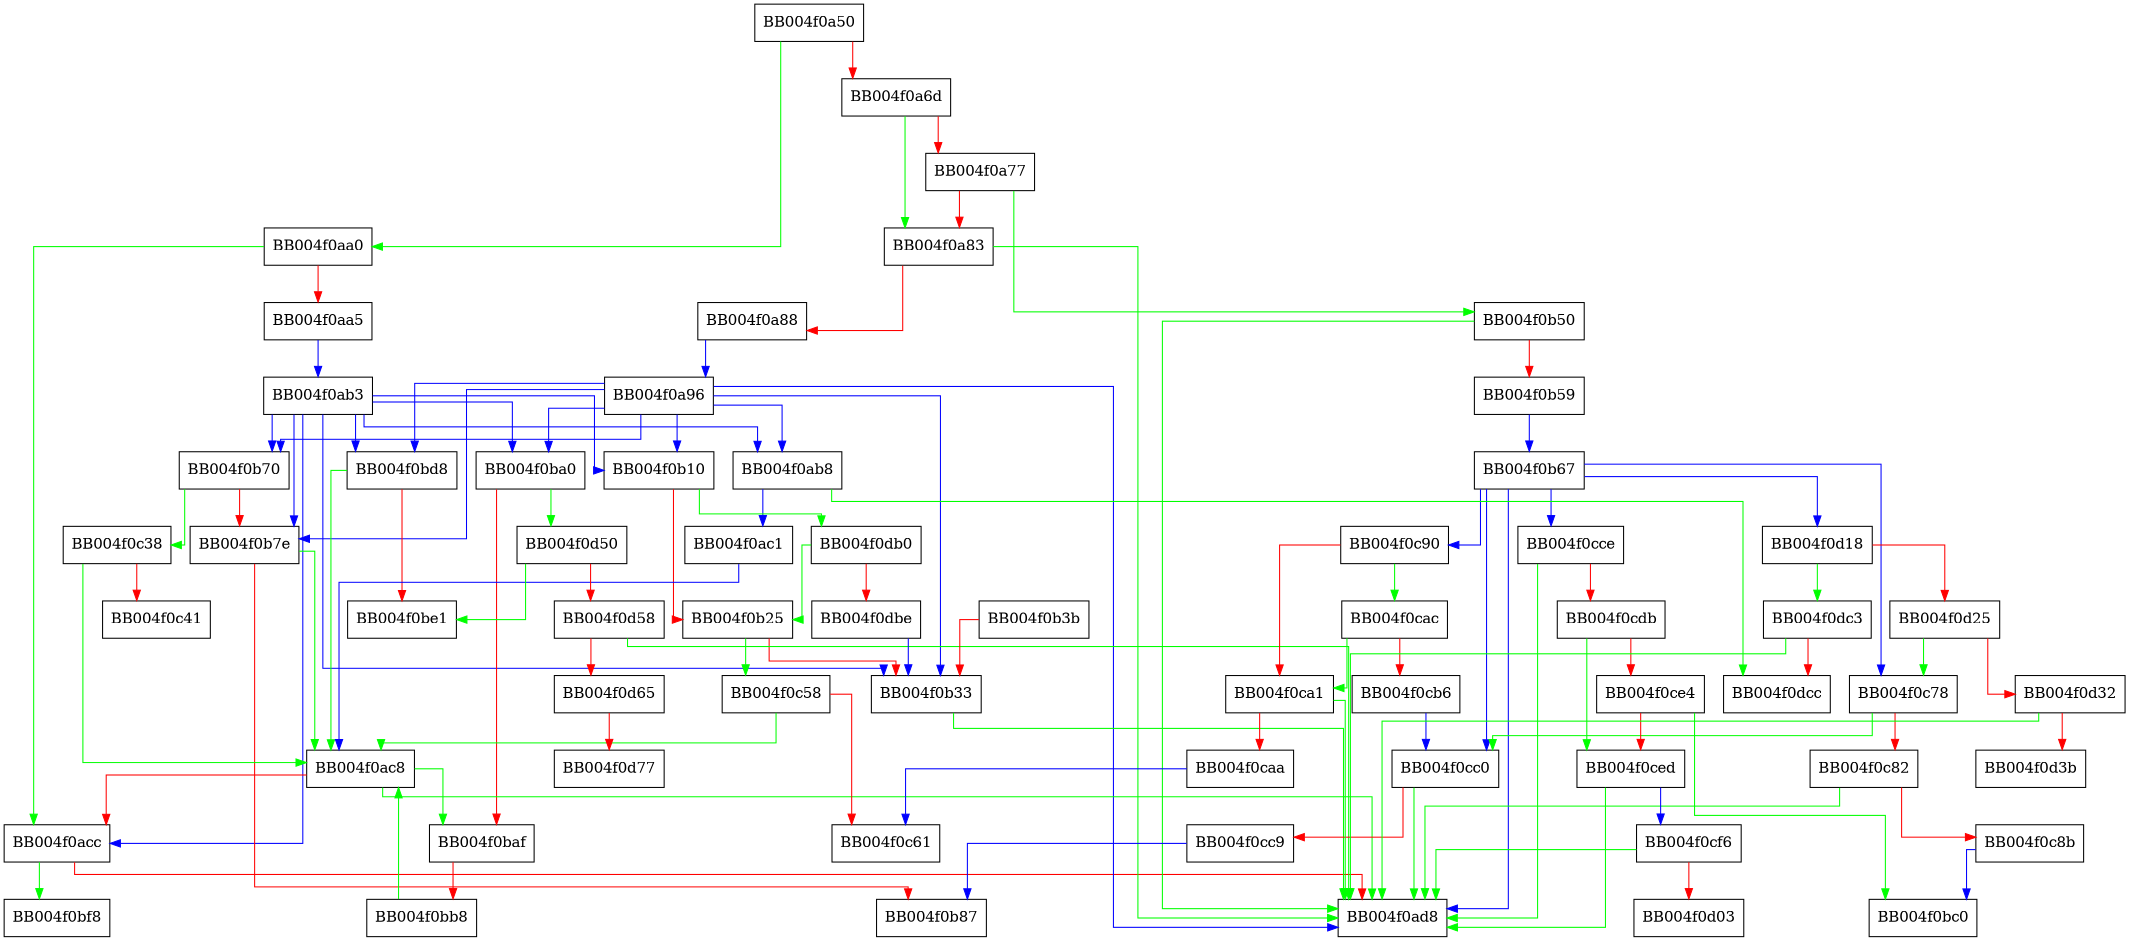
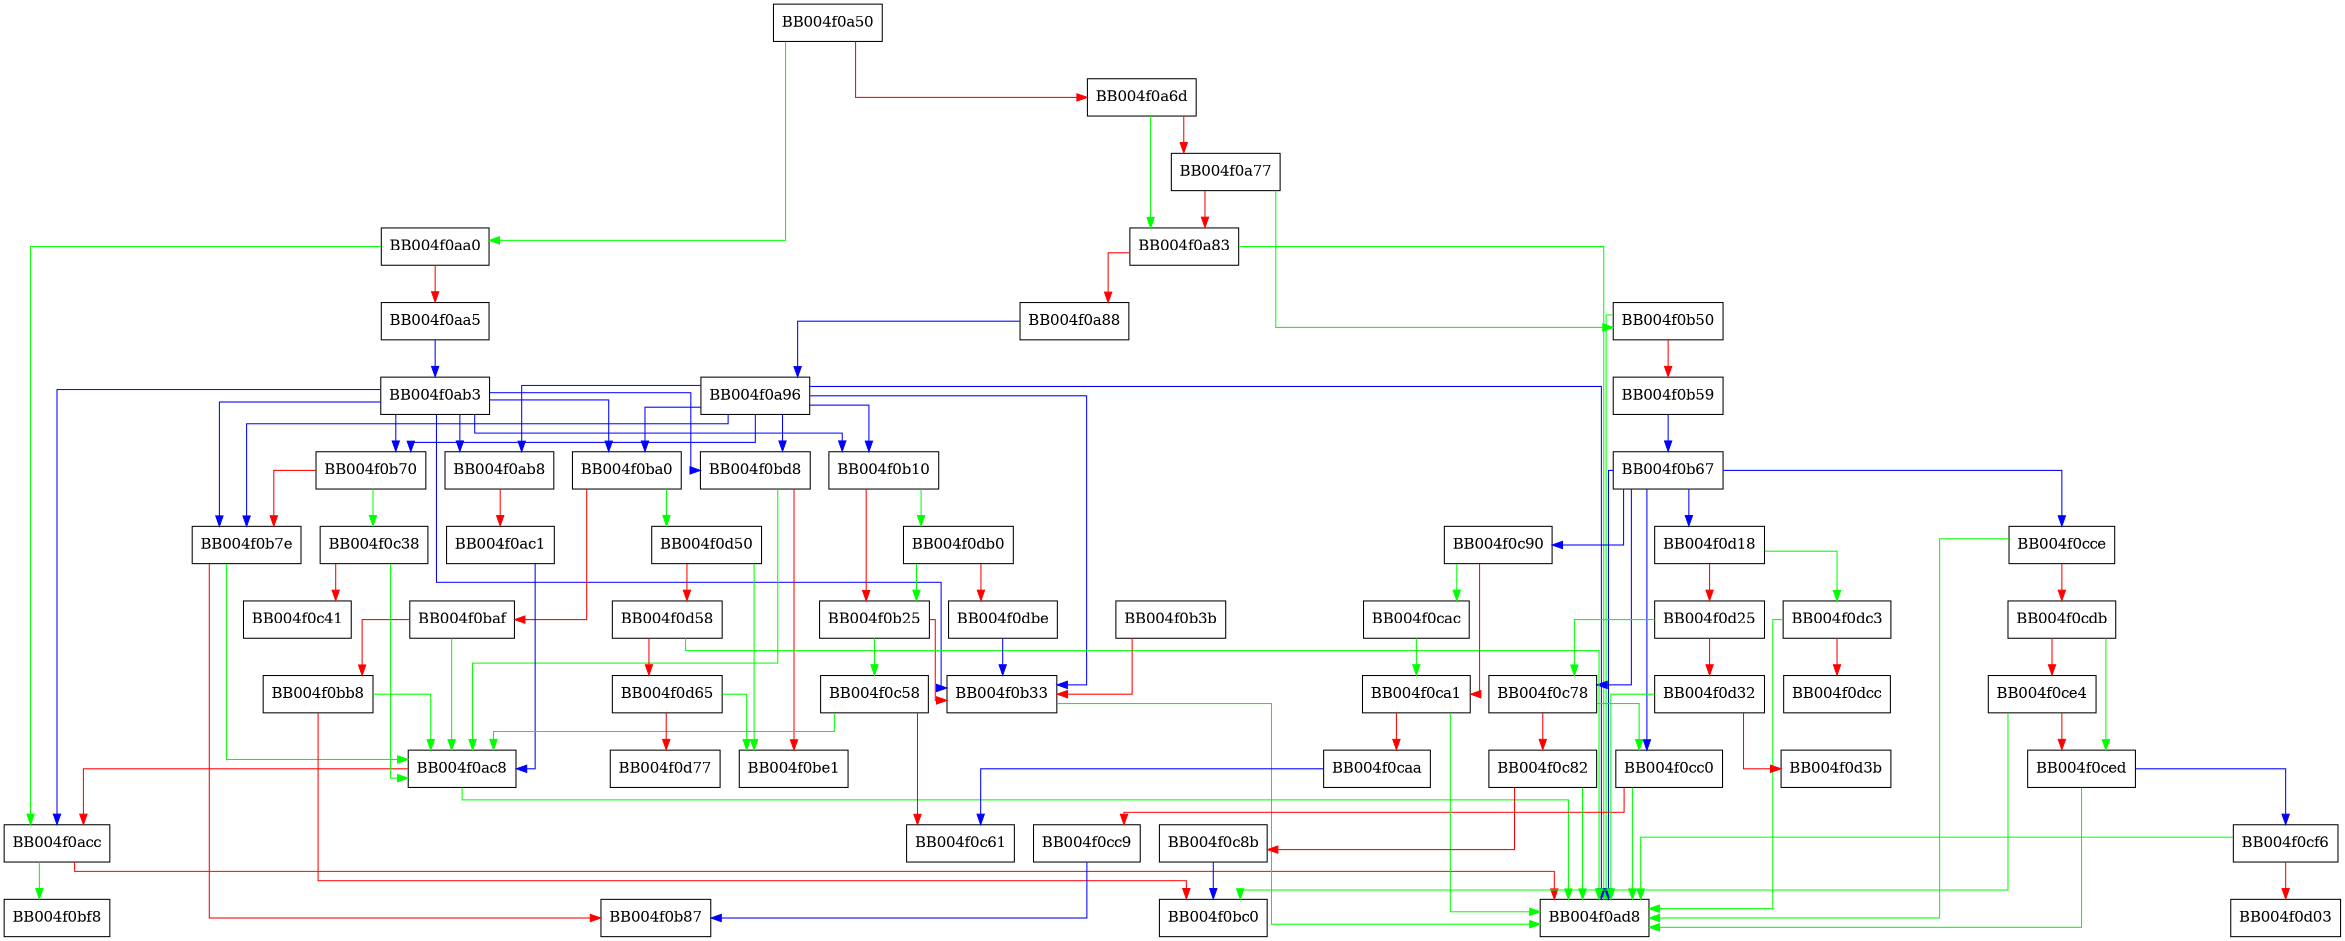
edge "BB004f0ab8" -> "BB004f0dcc": removed
edge "BB004f0ab8" -> "BB004f0ac1": color blue -> red
node "BB004f0cb6": removed
edge "BB004f0d65" -> "BB004f0be1": added
edge "BB004f0ac8" -> "BB004f0baf": reversed
edge "BB004f0bb8" -> "BB004f0bc0": added
